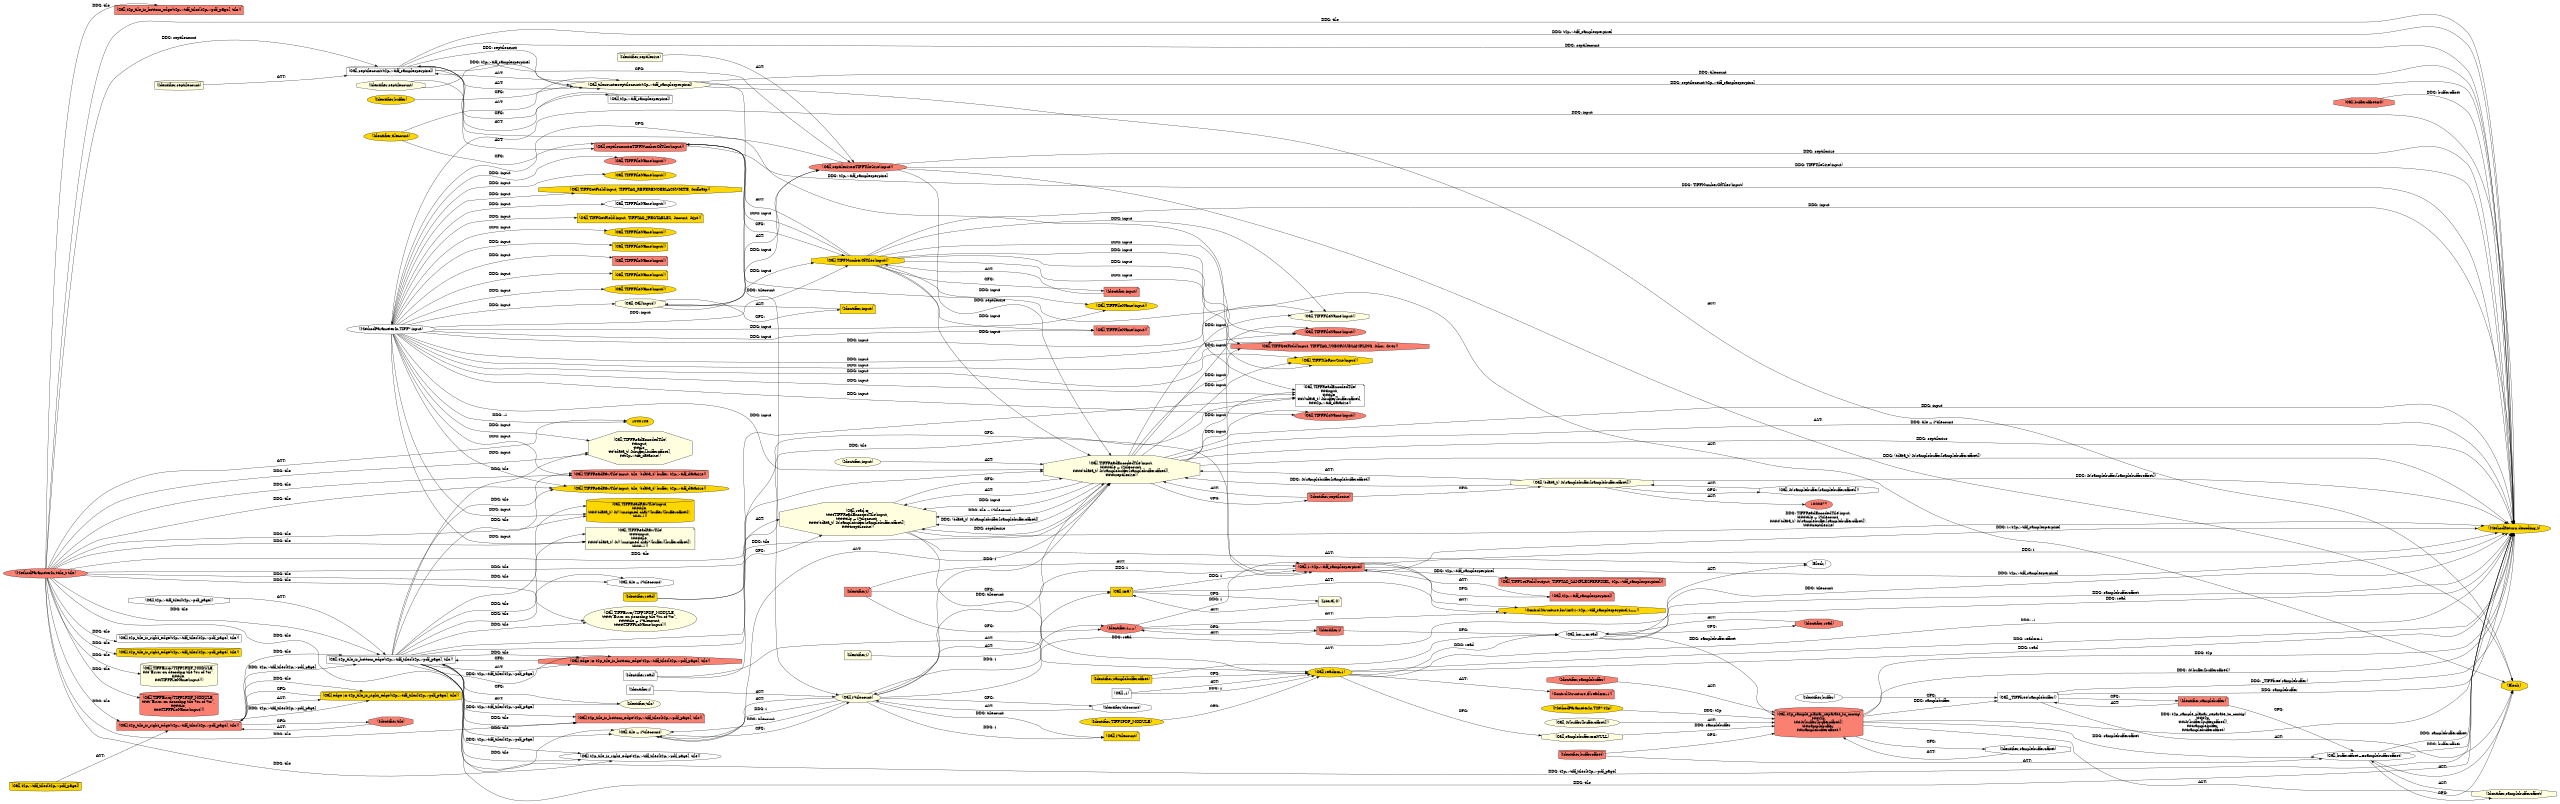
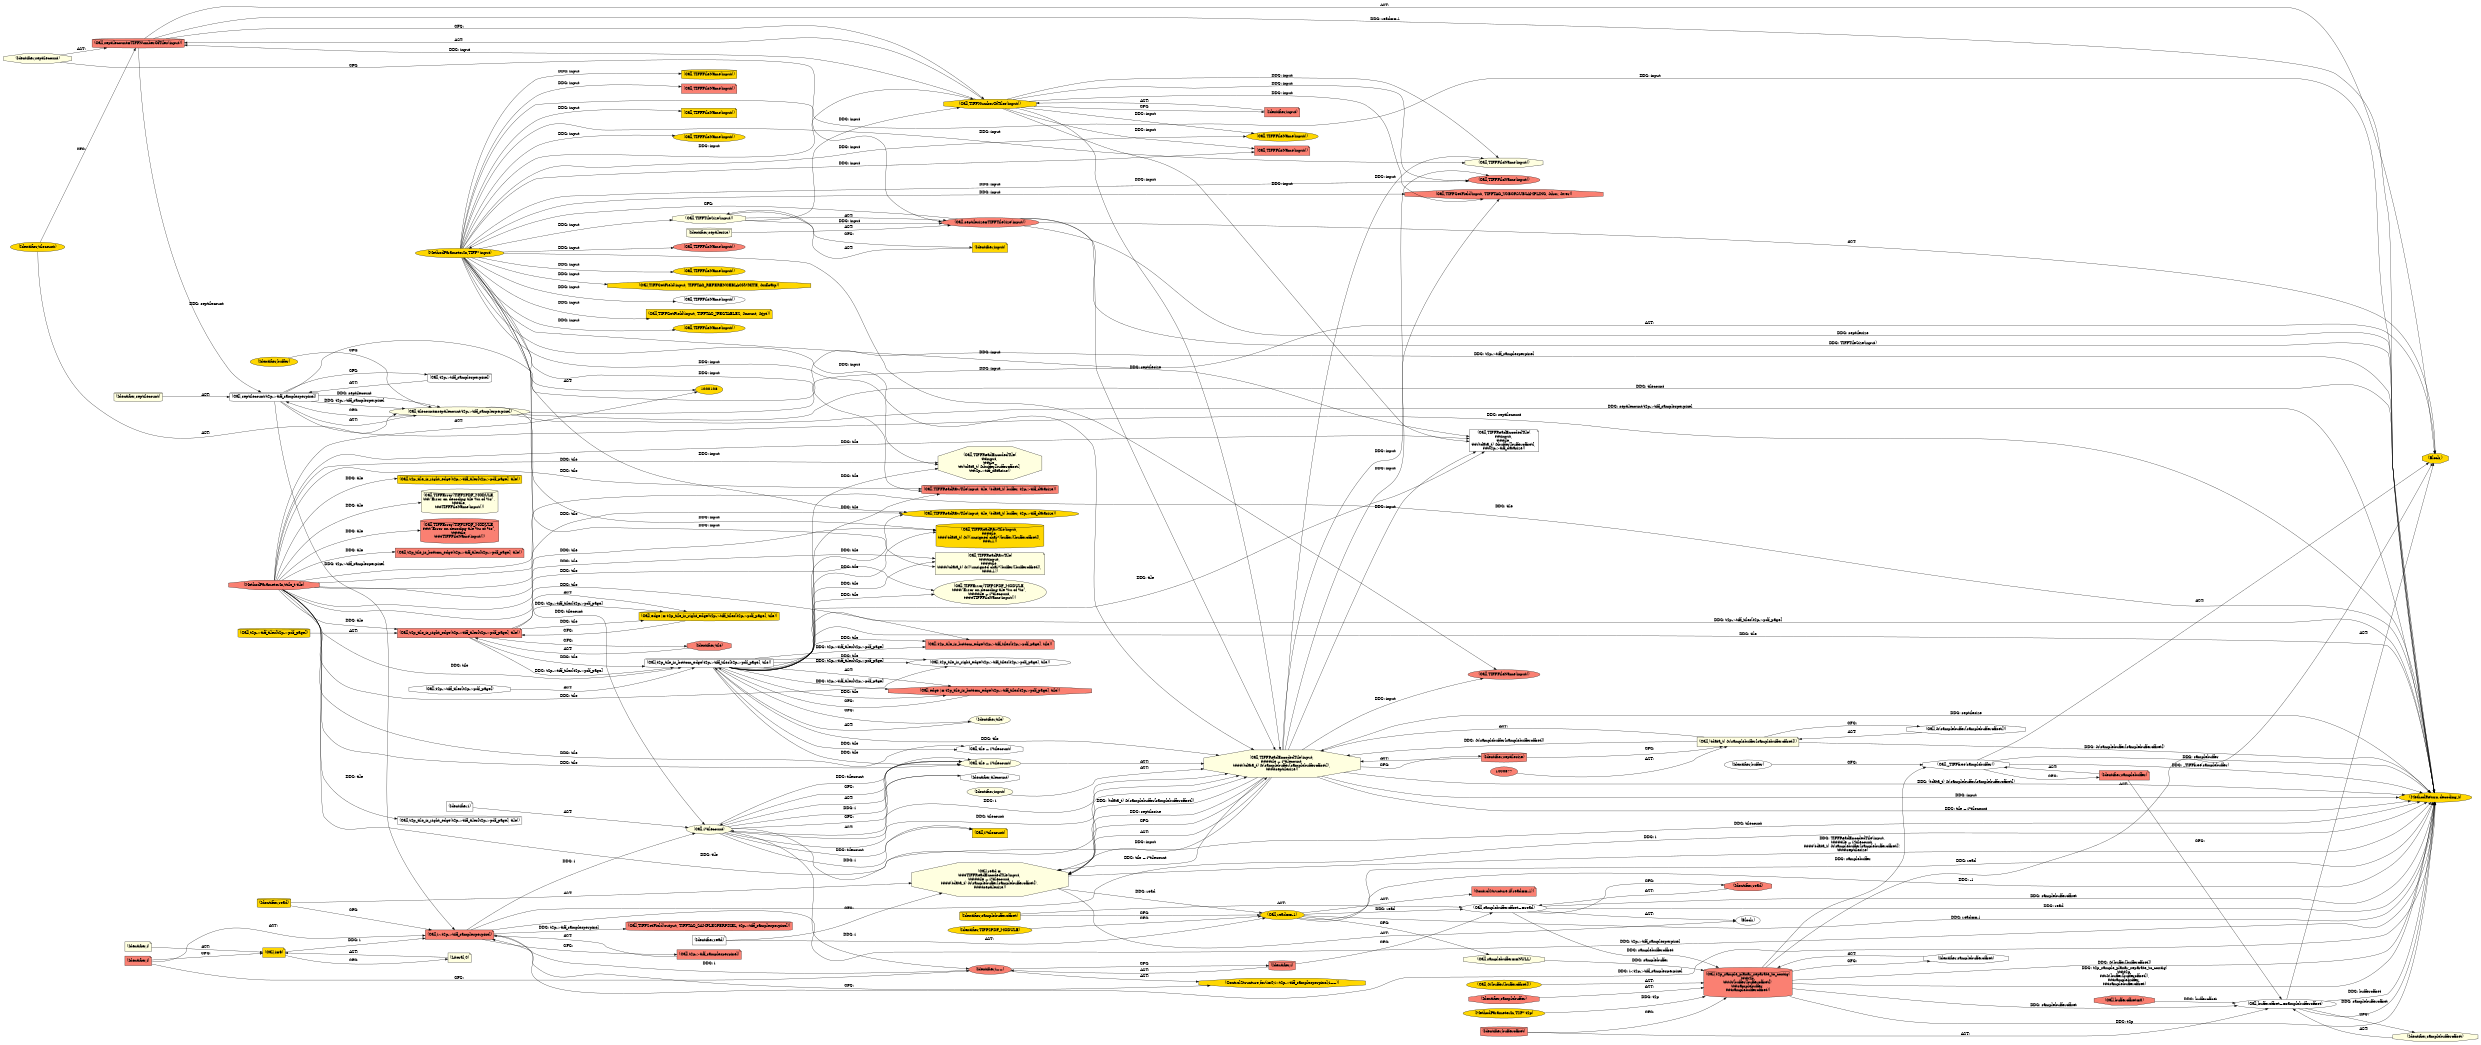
edge "(Call,tilecount=septilecount/t2p->tiff_samplesperpixel)" -> "(Call,septilecount/t2p->tiff_samplesperpixel)": label "AST: " -> "CFG: "
edge "(Call,septilecount=TIFFNumberOfTiles(input))" -> "(MethodReturn,decoding_t)": label "DDG: TIFFNumberOfTiles(input)" -> "DDG: read==-1"
edge "(MethodParameterIn,ttile_t tile)" -> "(Call,septilecount/t2p->tiff_samplesperpixel)": now "(Call,septilecount=TIFFNumberOfTiles(input))" -> "(Call,septilecount/t2p->tiff_samplesperpixel)"
edge "(Call,TIFFNumberOfTiles(input))" -> "(MethodReturn,decoding_t)": removed, label "DDG: input"
edge "(Call,bufferoffset=0)" -> "(MethodReturn,decoding_t)": now "(Call,bufferoffset=0)" -> "(Call,bufferoffset+=samplebufferoffset)"
node "(Call,Call(input))": label "(Call,Call(input))" -> "(Call,TIFFTileSize(input))"
node "(MethodParameterIn,TIFF* input)": fillcolor white -> gold
node "(Call,TIFFTileRowSize(input))": removed
edge "(MethodParameterIn,TIFF* input)" -> "1000108": label "DDG: -1" -> "AST: "
node "(Call,(tdata_t) &(samplebuffer[samplebufferoffset]))": shape octagon -> note
edge "(Call,(tdata_t) &(samplebuffer[samplebufferoffset]))" -> "1000877": reversed
node "(Call,i<t2p->tiff_samplesperpixel)": shape cylinder -> note
node "(MethodParameterIn,ttile_t tile)": shape ellipse -> octagon
edge "(Call,i=6)" -> "(ControlStructure,for(i=0;i<t2p->tiff_samplesperpixel;i++))": removed, label "AST:"
edge "(Call,i<t2p->tiff_samplesperpixel)" -> "(ControlStructure,for(i=0;i<t2p->tiff_samplesperpixel;i++))": label "AST: " -> "CFG: "
node "(Call,hor+=read)": label "(Call,hor+=read)" -> "(Call,samplebufferoffset+=read)"
node "(Call,-1)": removed
node "(Call,_TIFFfree(samplebuffer))": shape note -> octagon
node "(Call,&(buffer[bufferoffset]))": fillcolor lightyellow -> gold
